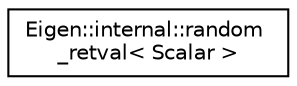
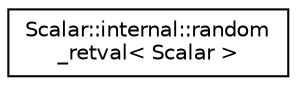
node "Eigen::internal::random _retval< Scalar >": label "Eigen::internal::random _retval< Scalar >" -> "Scalar::internal::random _retval< Scalar >"
